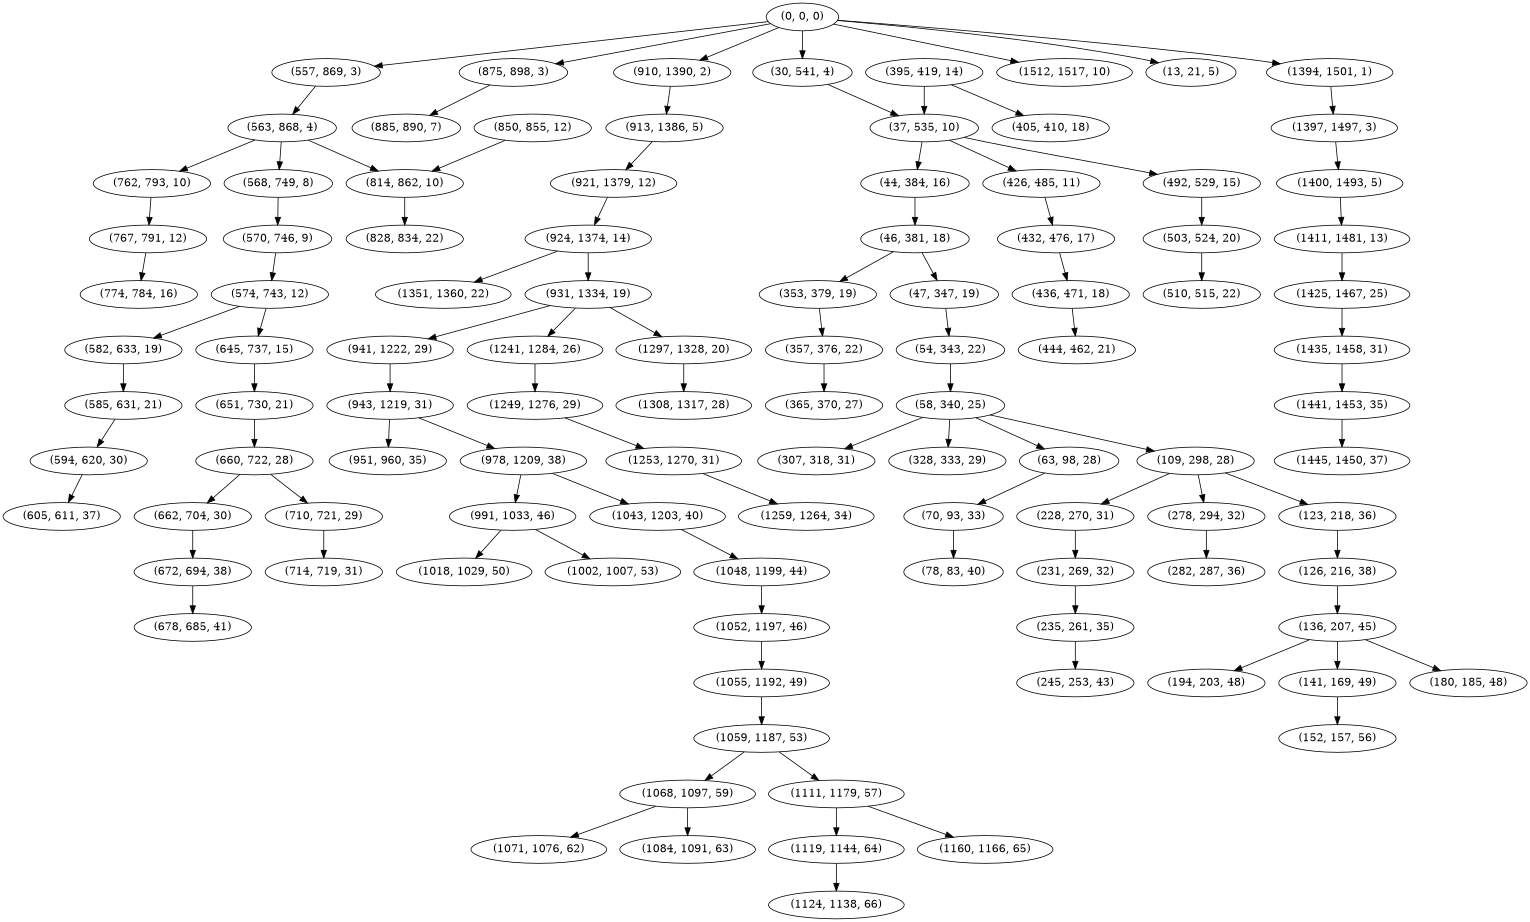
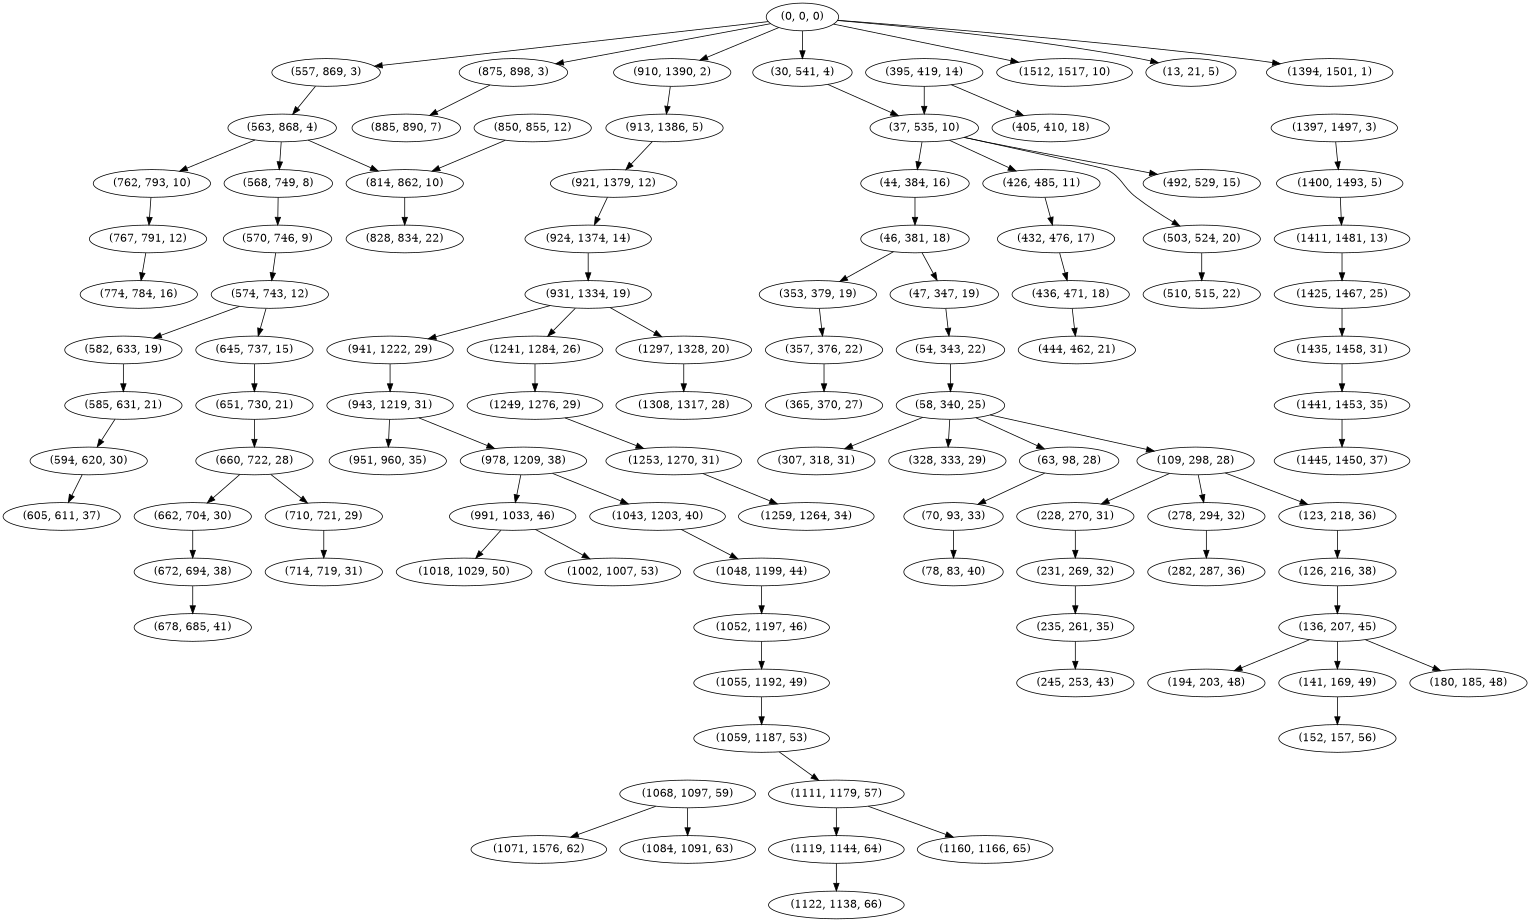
edge "(1394, 1501, 1)" -> "(1397, 1497, 3)": removed
edge "(492, 529, 15)" -> "(503, 524, 20)": now "(37, 535, 10)" -> "(503, 524, 20)"
node "(1351, 1360, 22)": removed
edge "(1059, 1187, 53)" -> "(1068, 1097, 59)": removed
node "(1071, 1076, 62)": label "(1071, 1076, 62)" -> "(1071, 1576, 62)"
node "(1124, 1138, 66)": label "(1124, 1138, 66)" -> "(1122, 1138, 66)"
